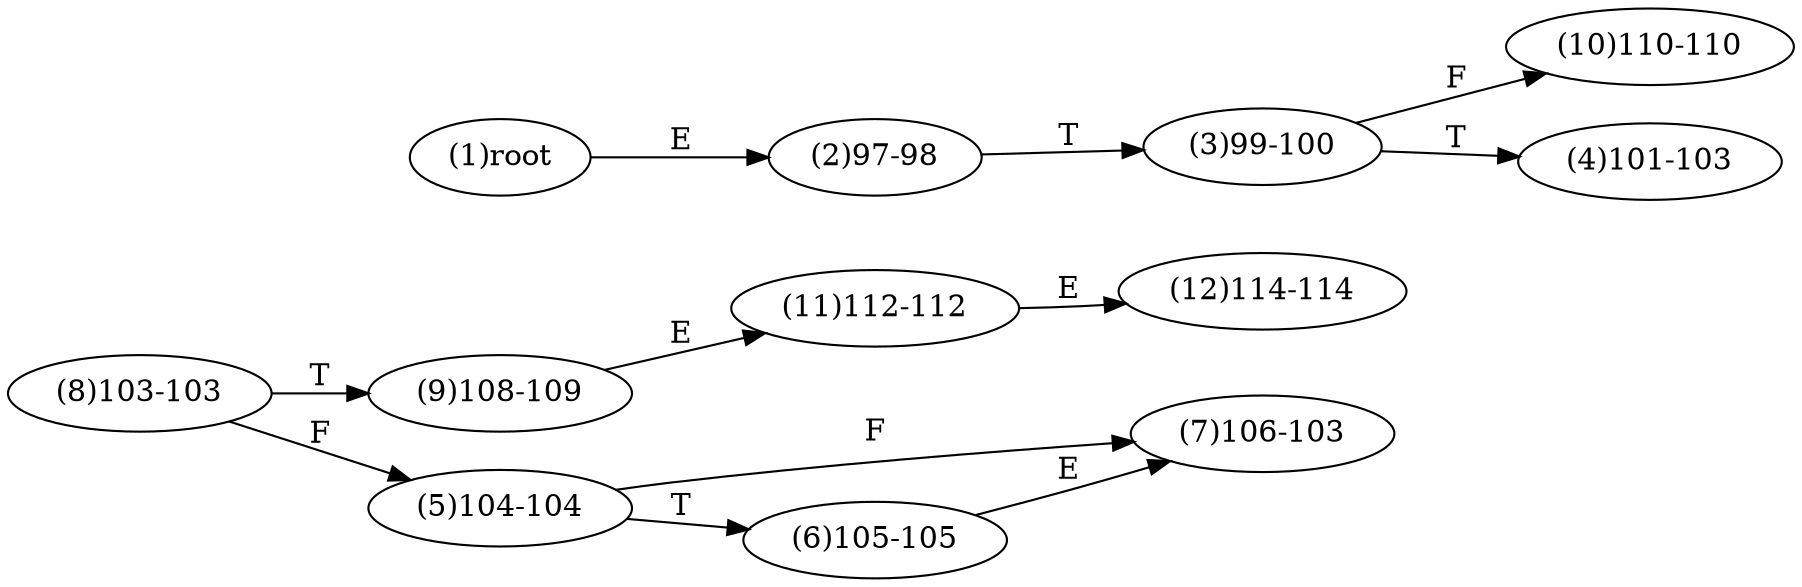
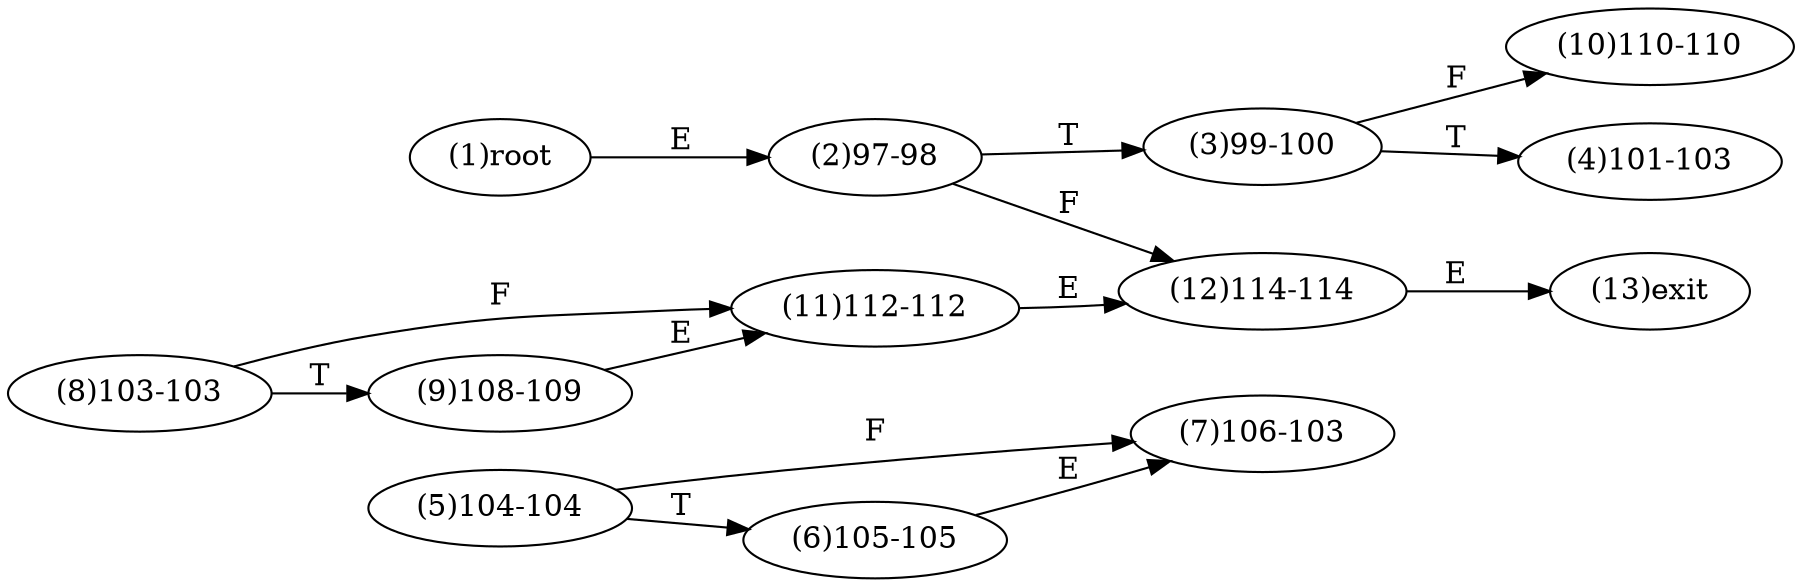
edge "(2)97-98" -> "(12)114-114": added, label "F"
node "(13)exit": added
edge "(8)103-103" -> "(5)104-104": now "(8)103-103" -> "(11)112-112"
